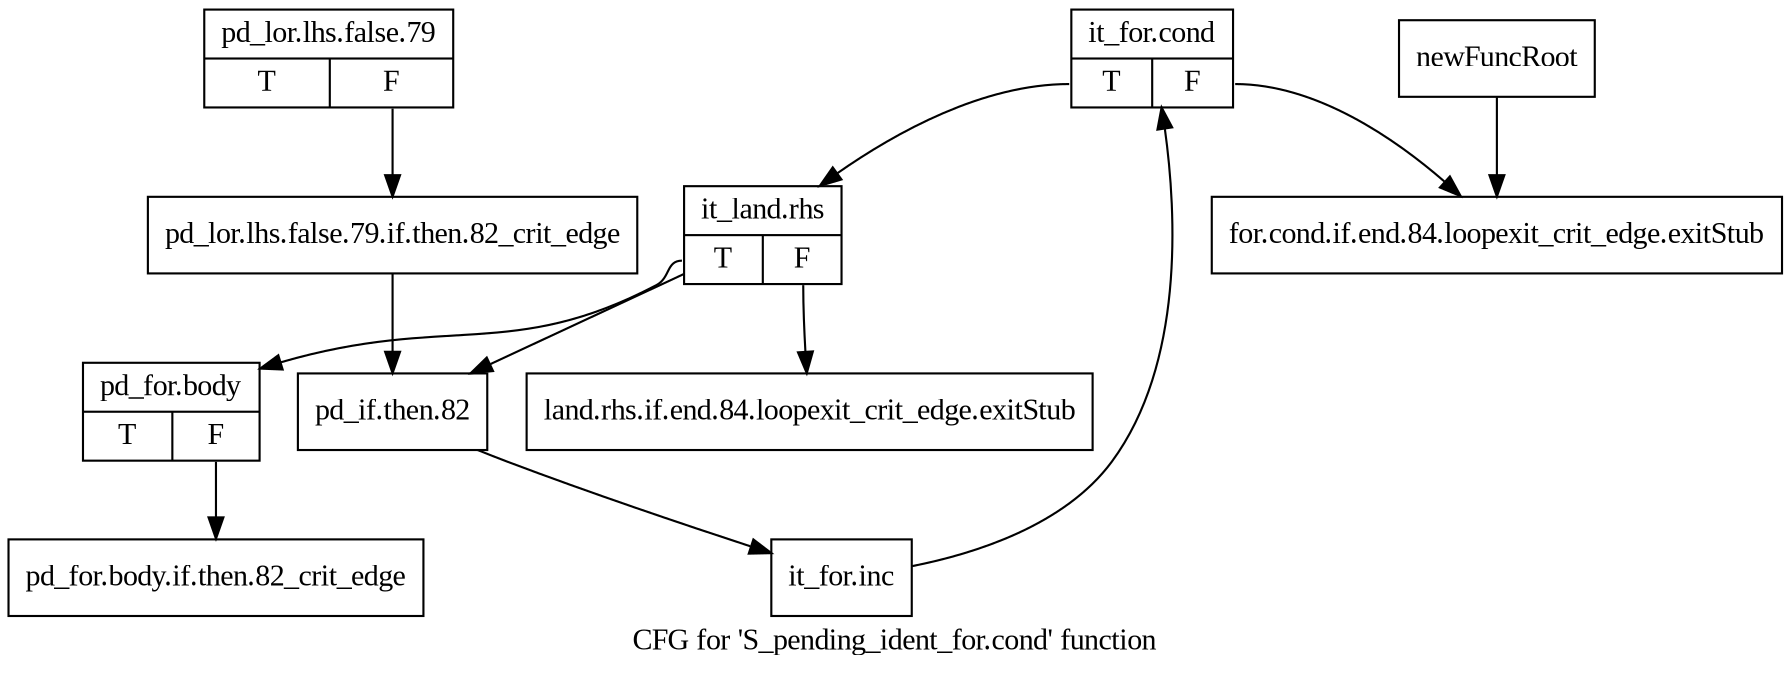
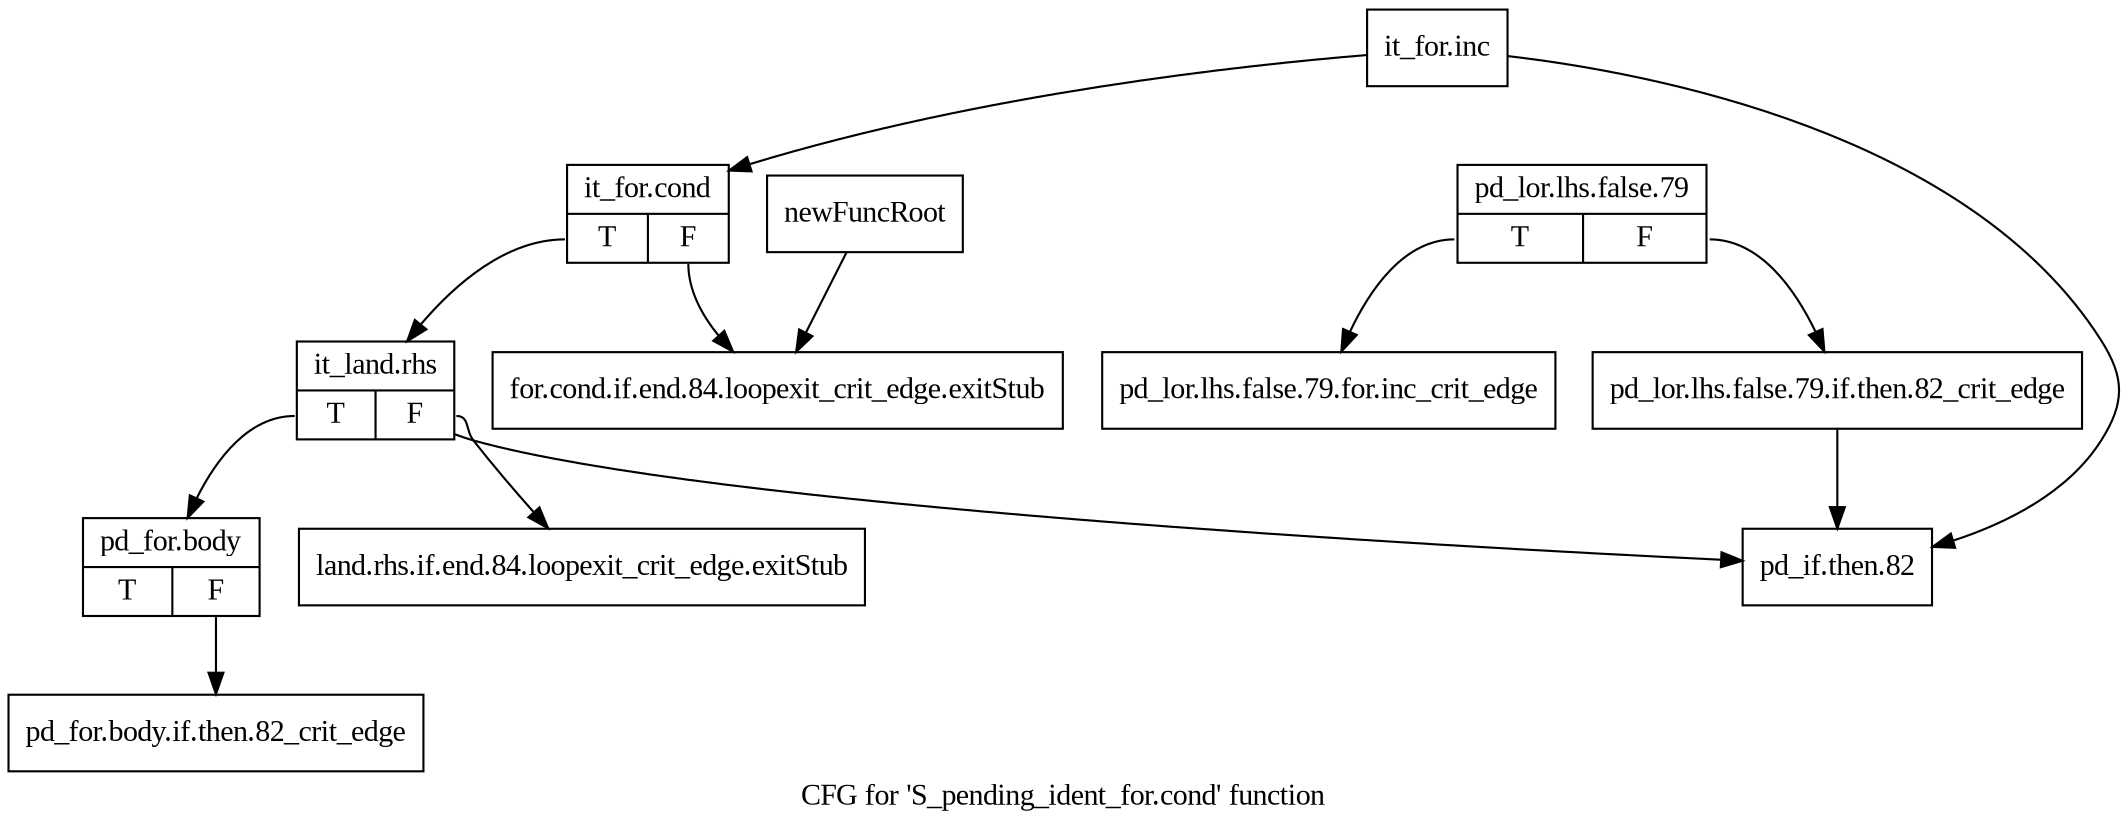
node "pd_lor.lhs.false.79.for.inc_crit_edge": added
edge "pd_if.then.82" -> "it_for.inc": reversed
